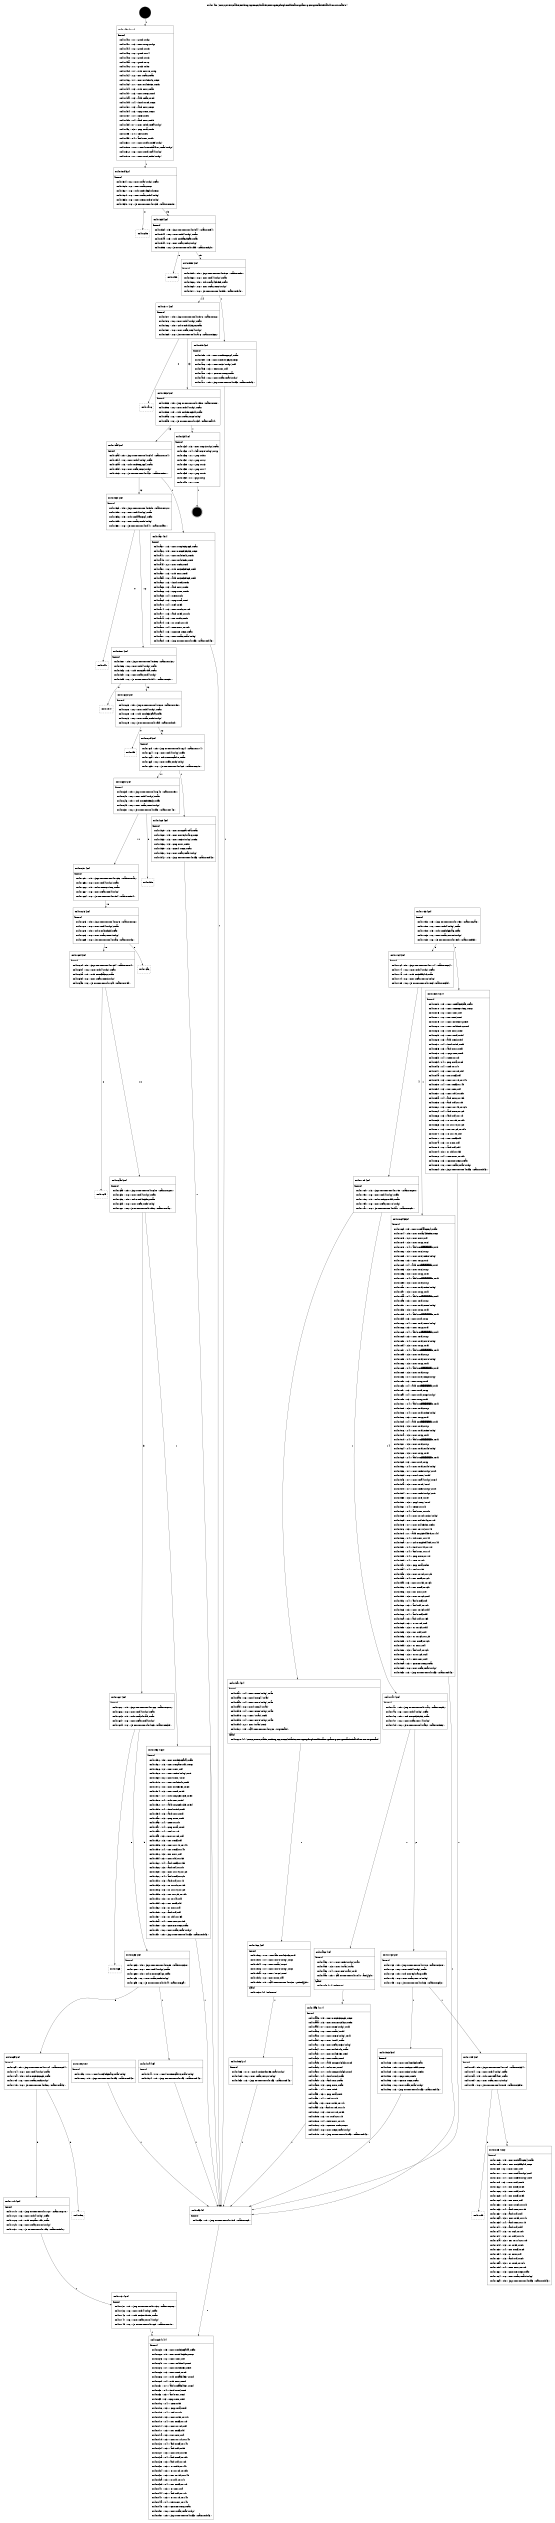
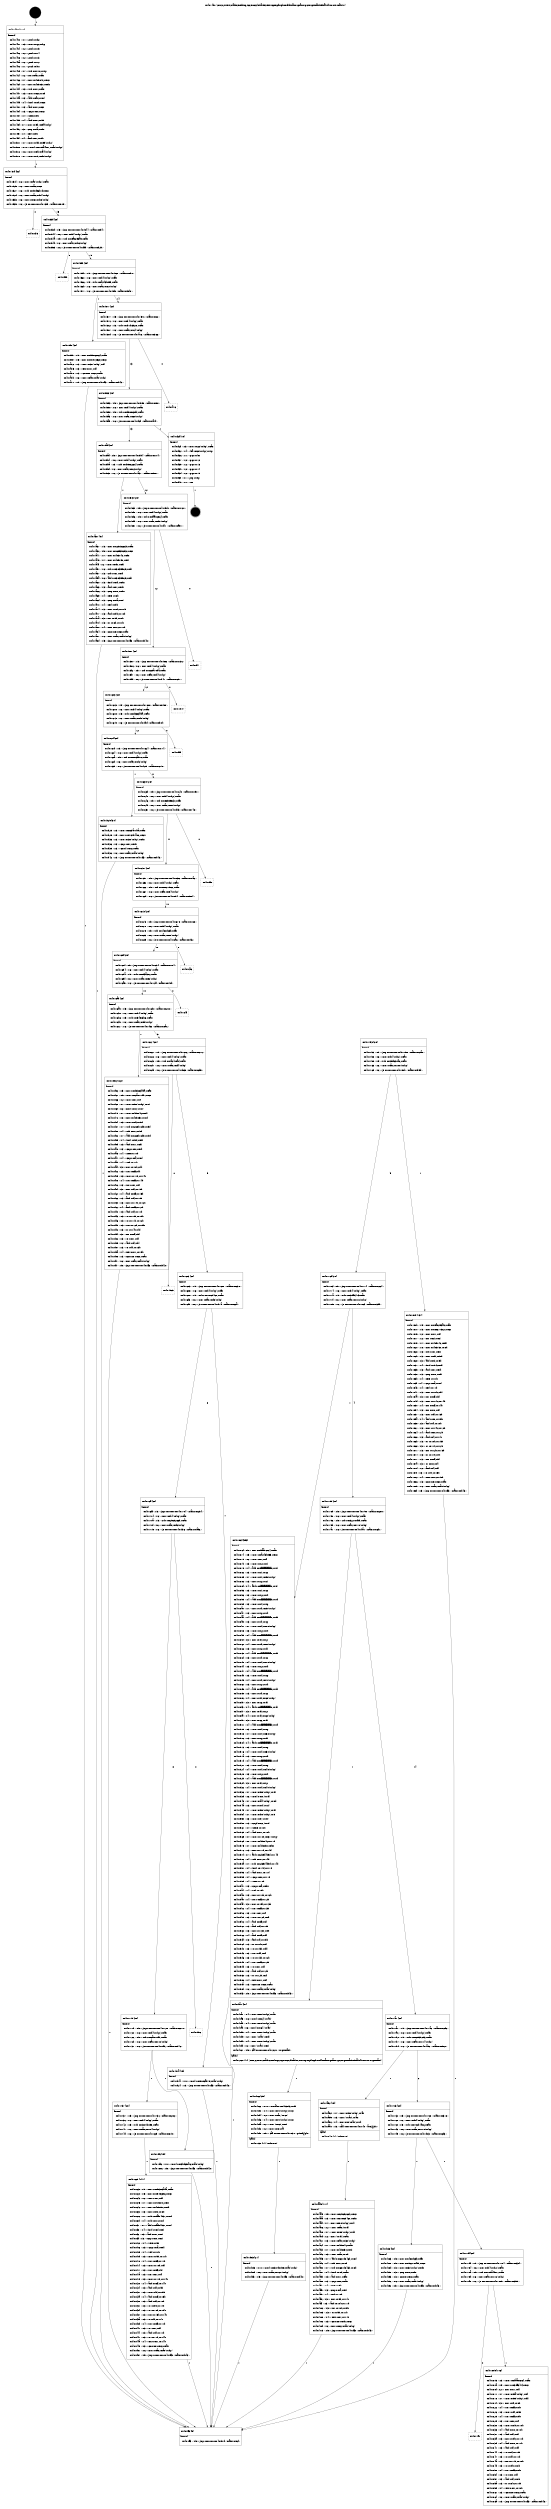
edge "0x40171b [28]" -> "0x401dfc [15]": added, label "1"
edge "0x401ff3 [5]" -> "0x401cc9 [147]": reversed
